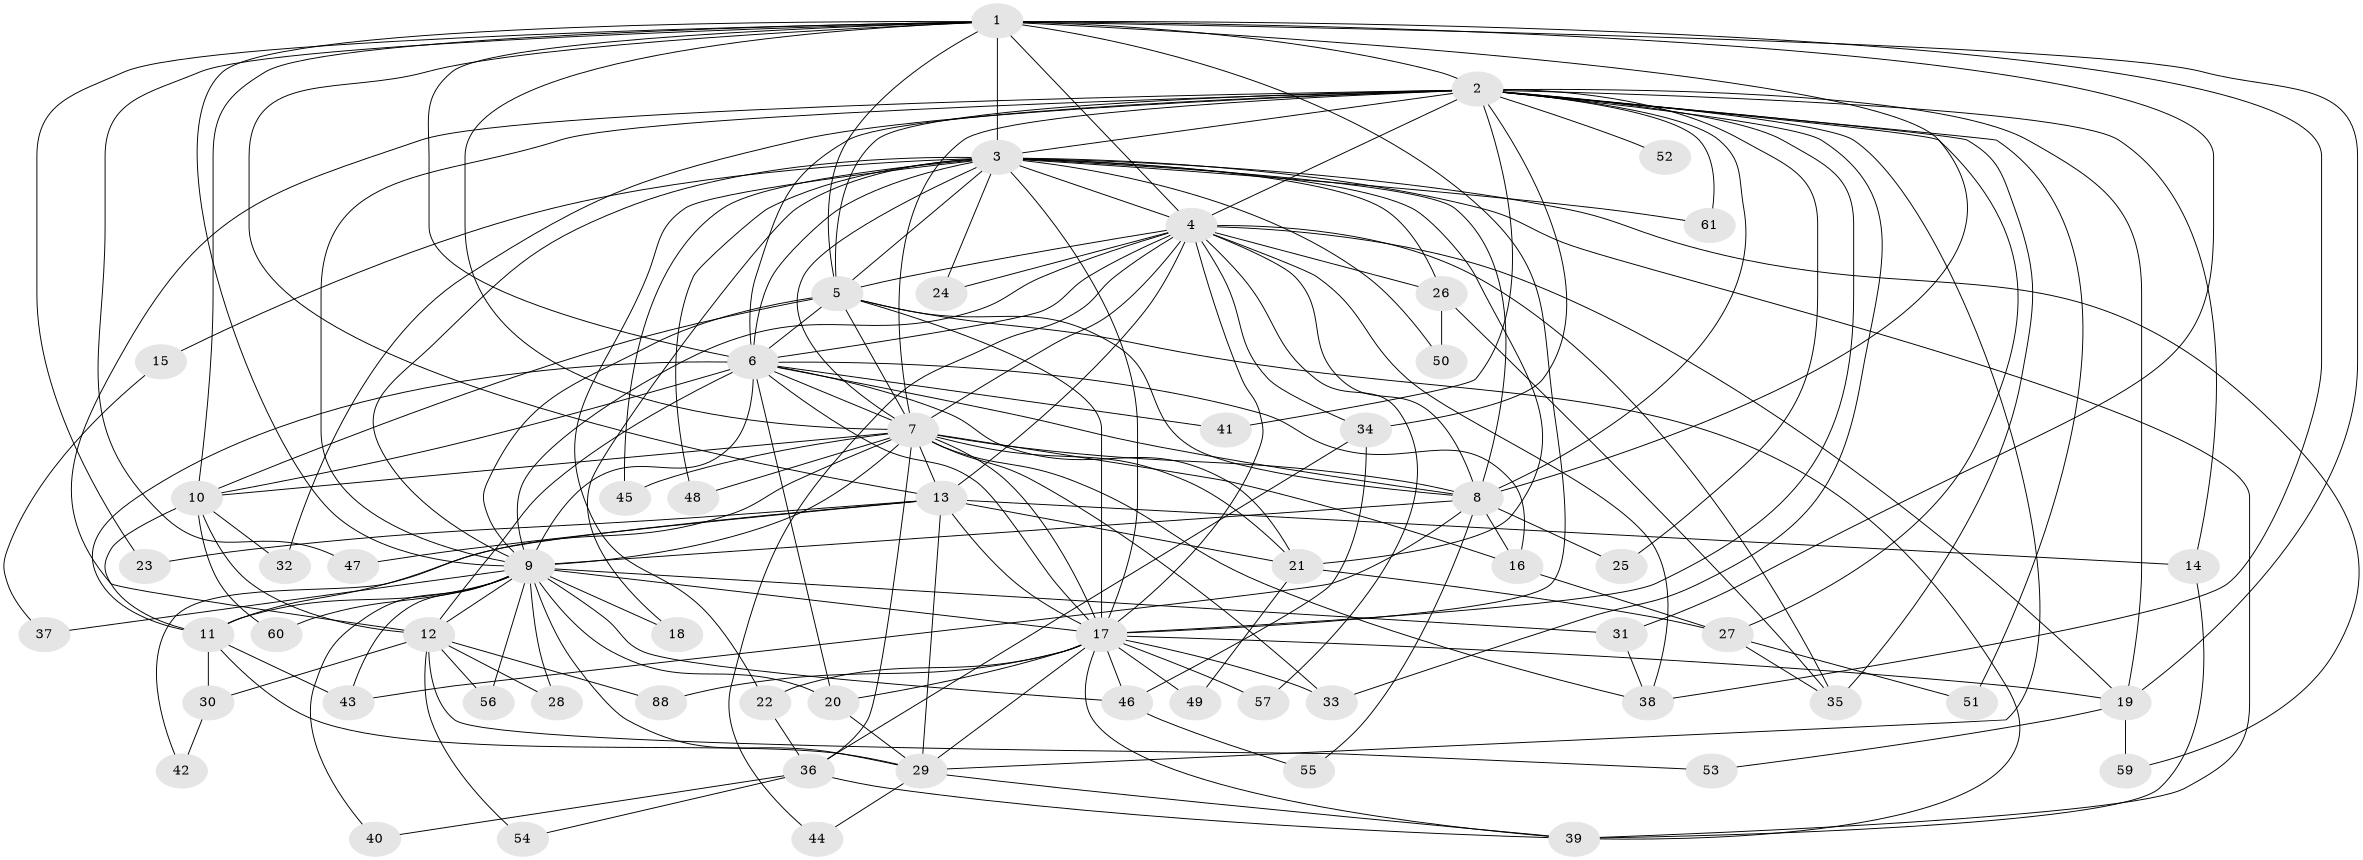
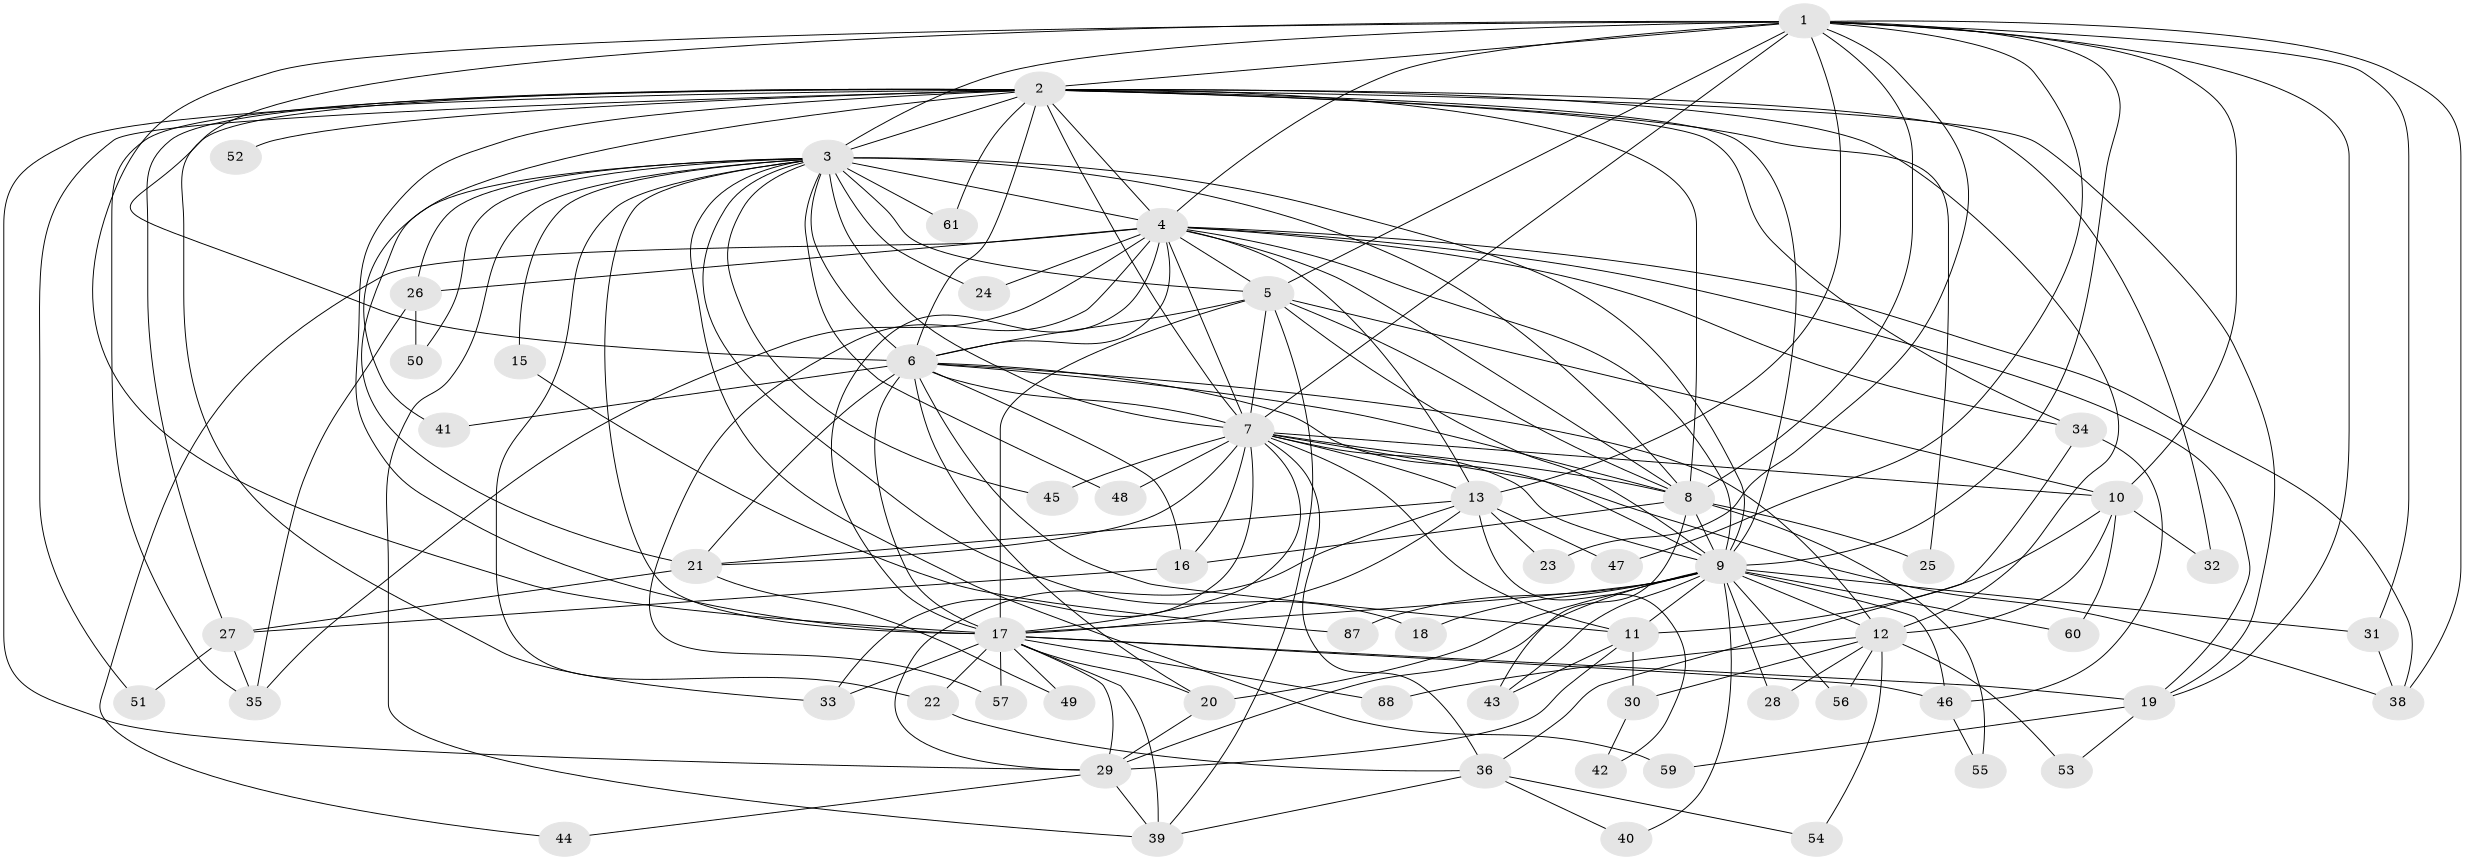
edge "2" -- "5": removed
edge "6" -- "10": removed
node "14": removed
node "37": label "37" -> "87"
